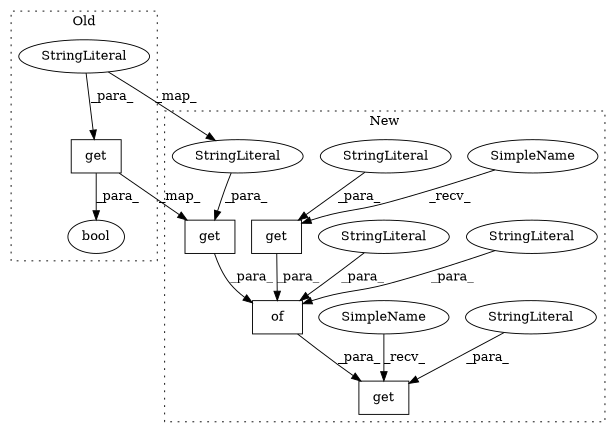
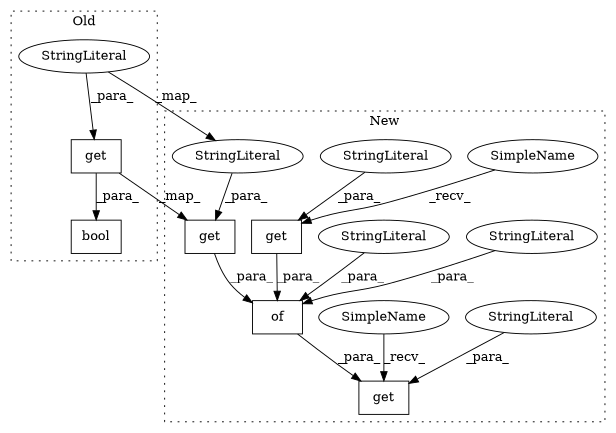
node "bool": shape ellipse -> box
